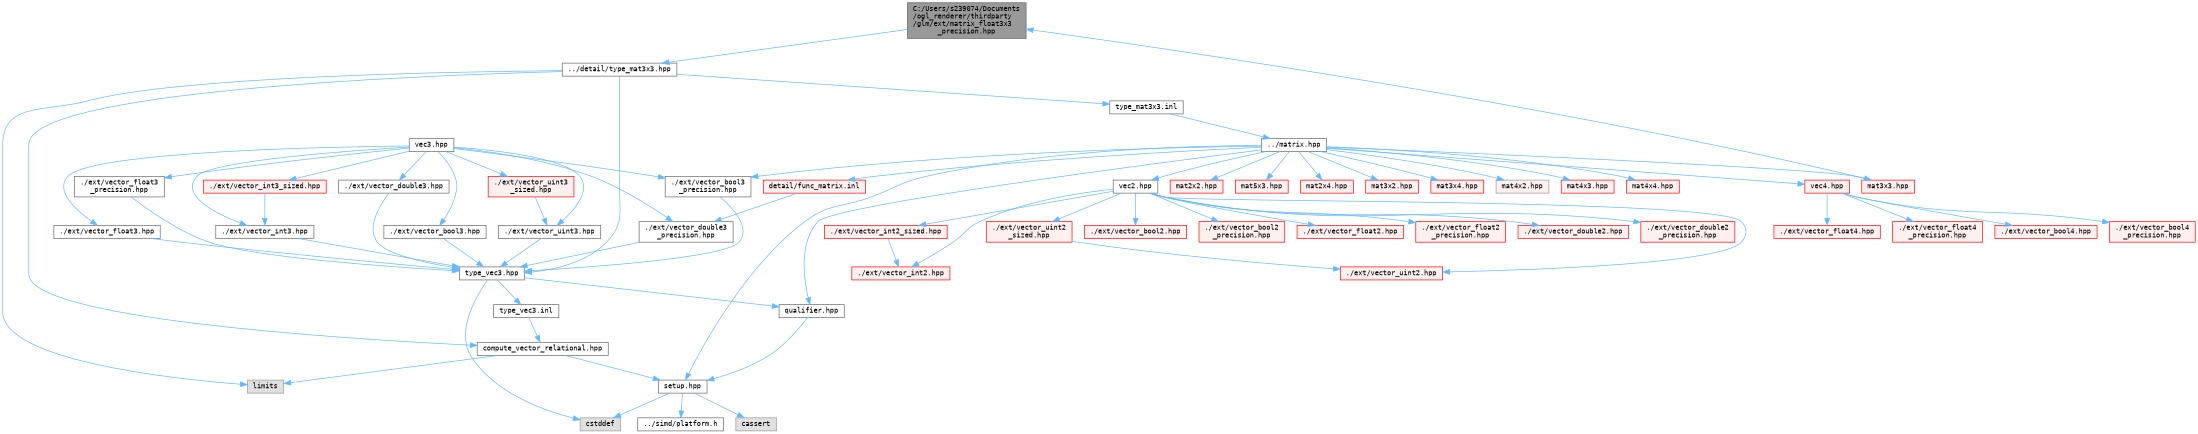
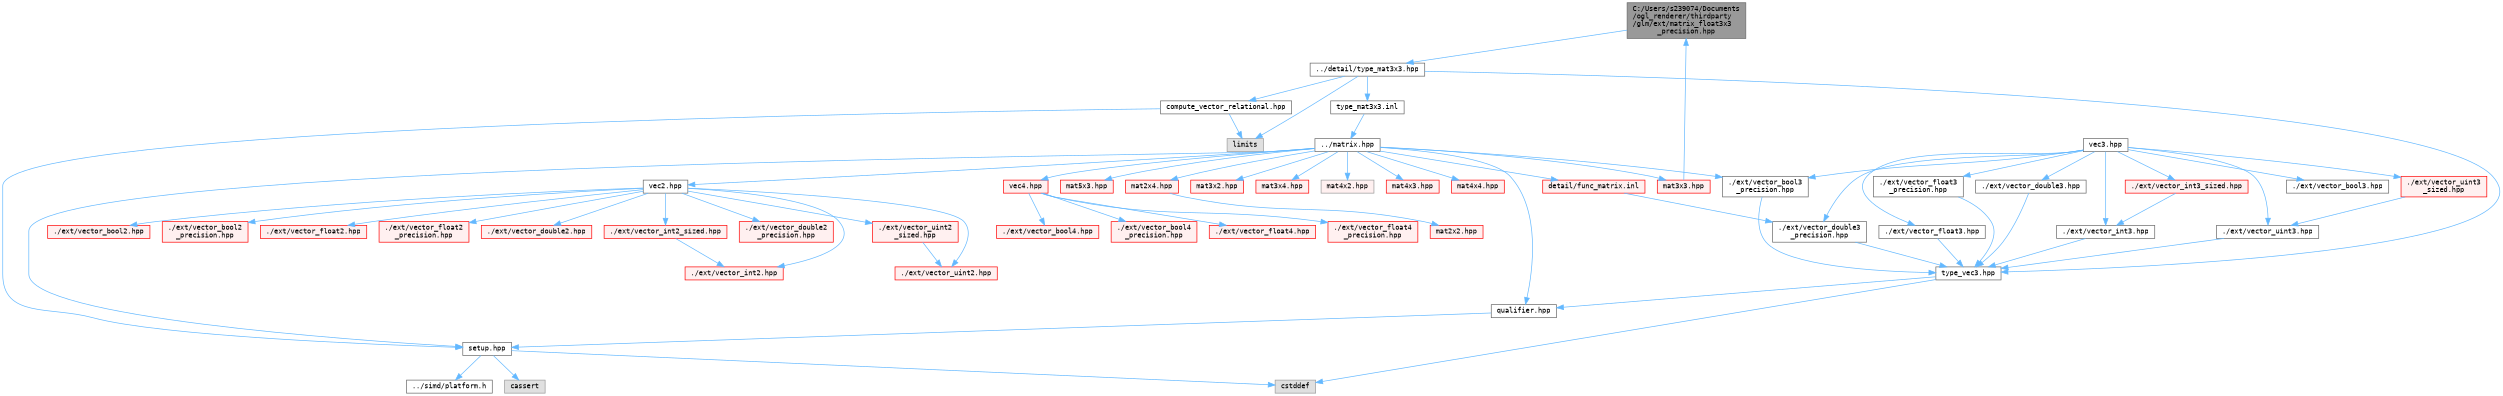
edge "../matrix.hpp" -> "mat2x2.hpp": now "mat2x4.hpp" -> "mat2x2.hpp"
edge "./ext/vector_bool3.hpp" -> "type_vec3.hpp": removed
node "type_vec3.inl": removed
